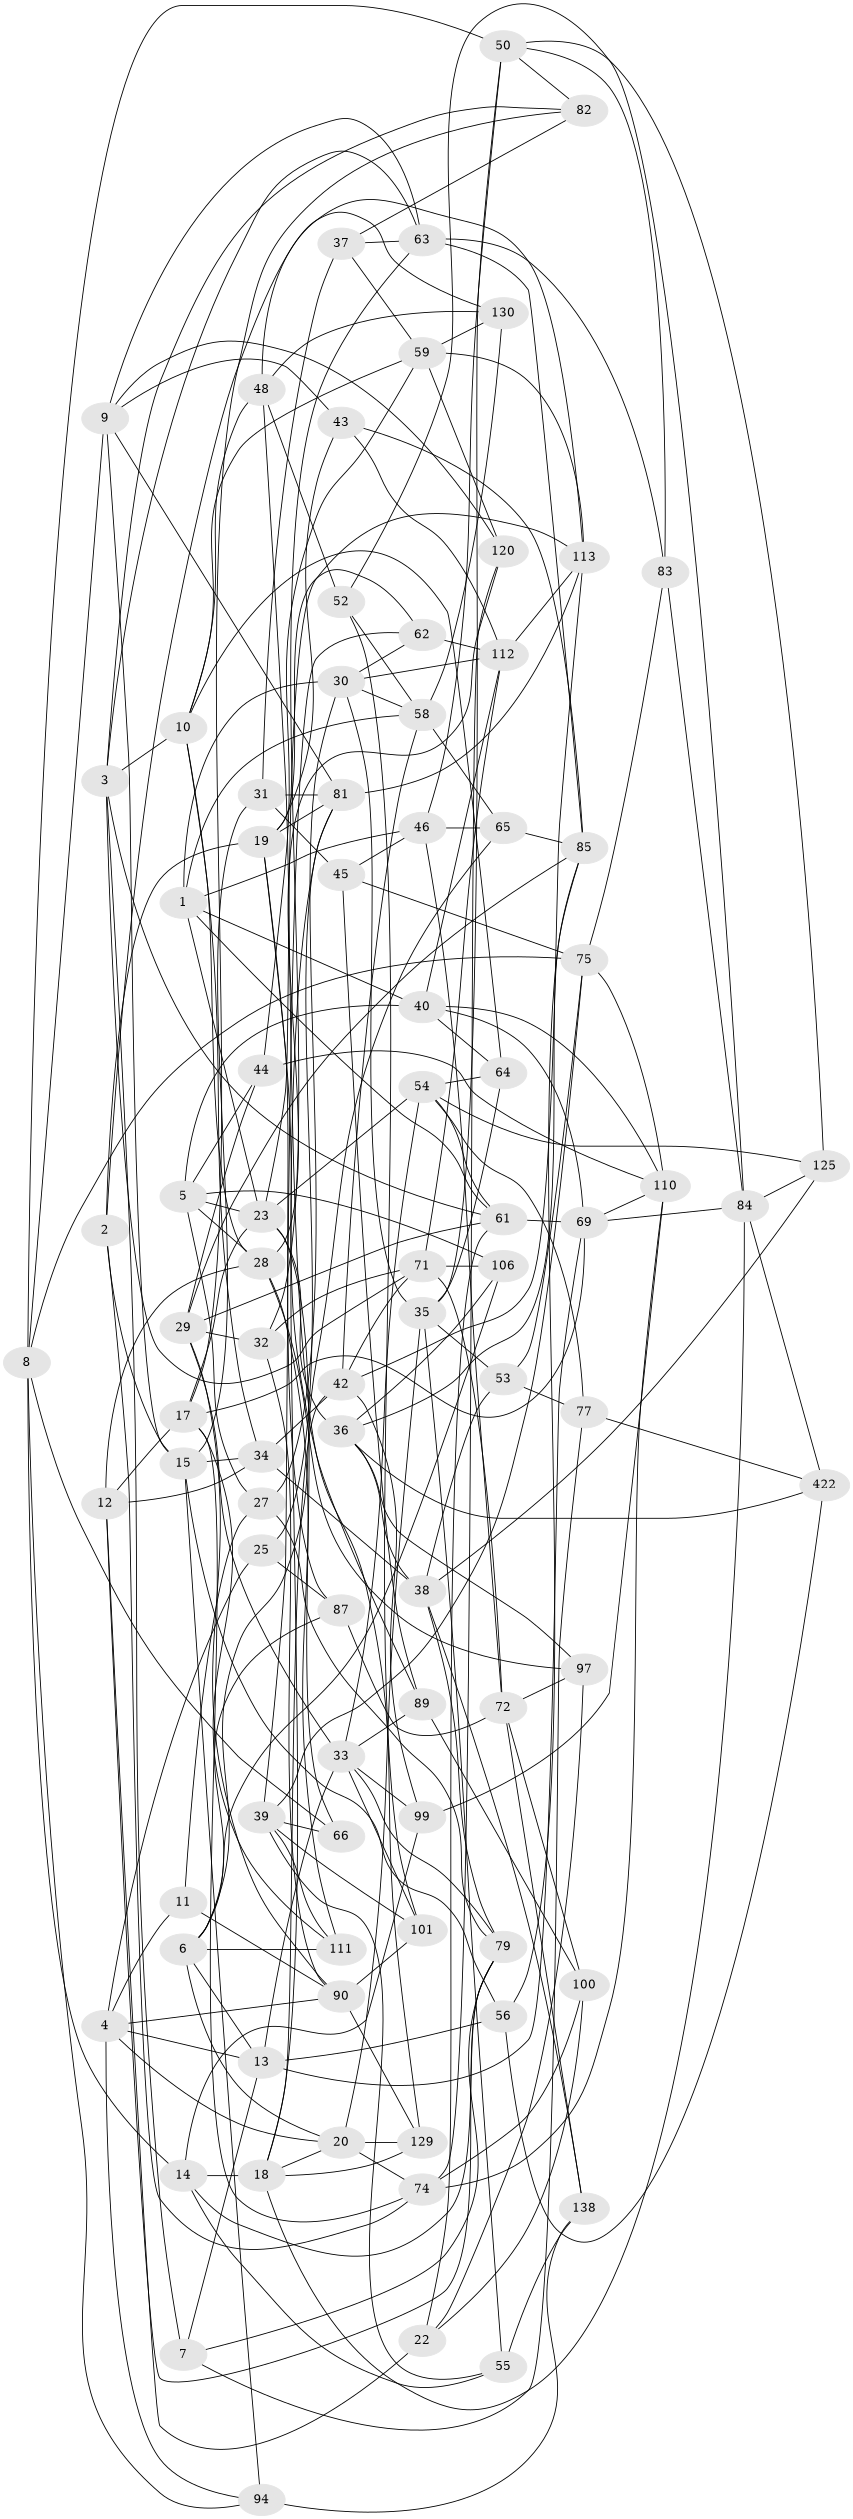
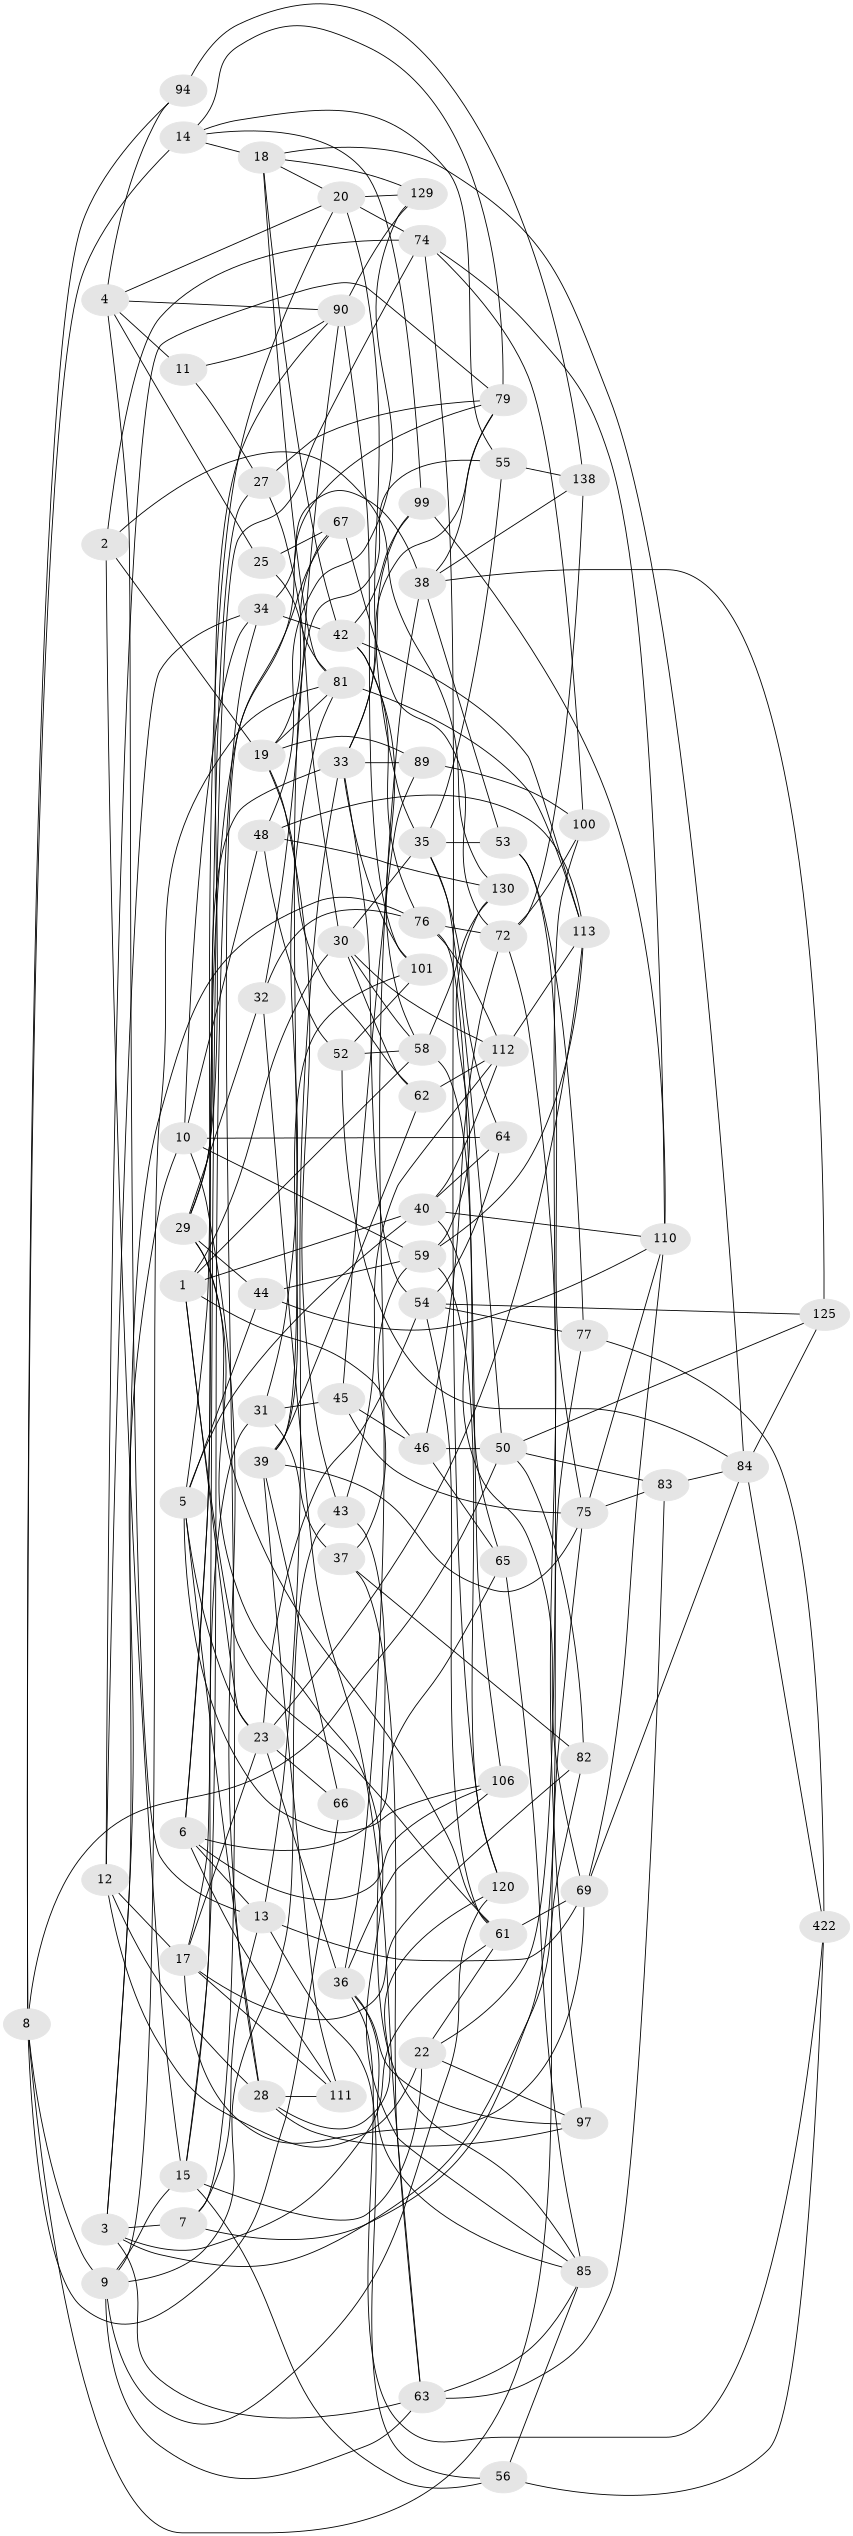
node "71": label "71" -> "76"
node "87": label "87" -> "67"
edge "15" -- "94": now "15" -- "22"
